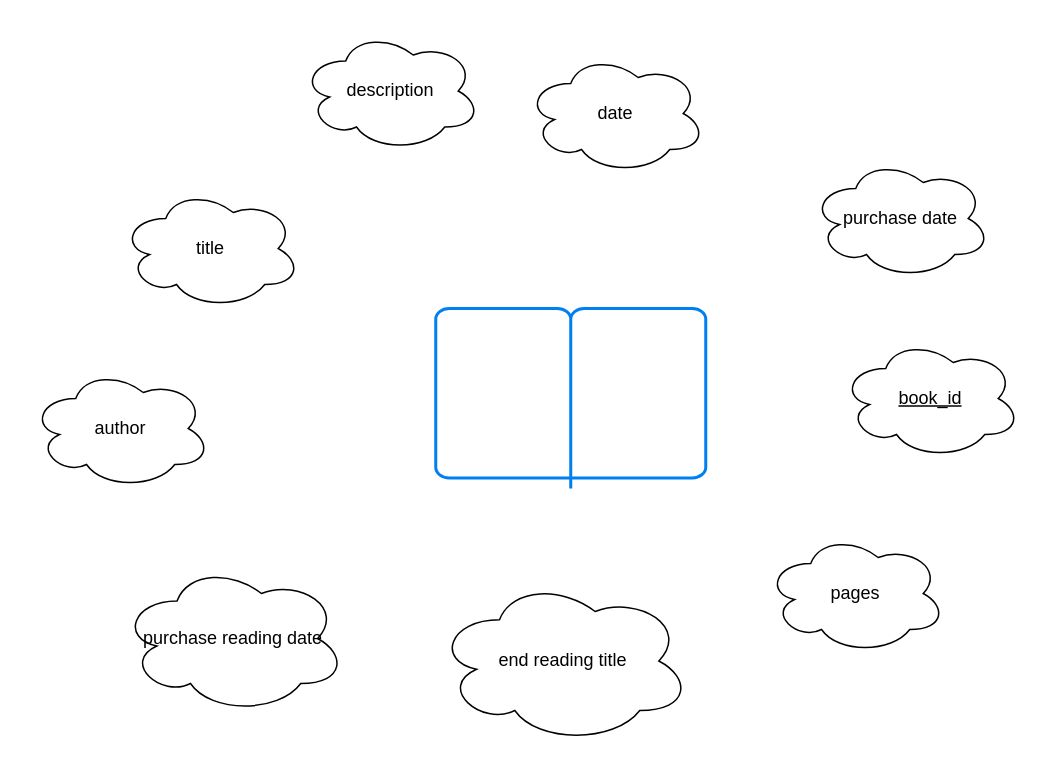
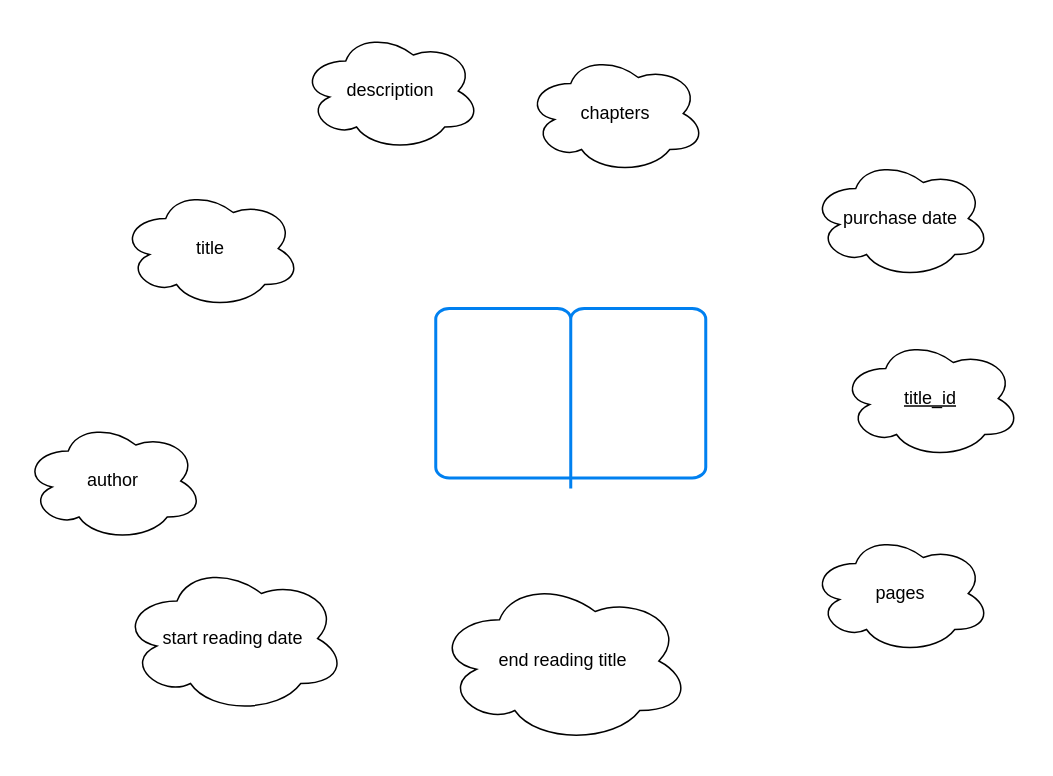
node "date": label "date" -> "chapters"
node "book_id": label "book_id" -> "title_id"
node "author": moved (121, 428) -> (113, 481)
node "pages": moved (856, 593) -> (901, 593)
node "purchase reading date": label "purchase reading date" -> "start reading date"
